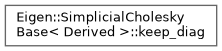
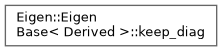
node "Eigen::SimplicialCholesky Base< Derived >::keep_diag": label "Eigen::SimplicialCholesky Base< Derived >::keep_diag" -> "Eigen::Eigen Base< Derived >::keep_diag"
